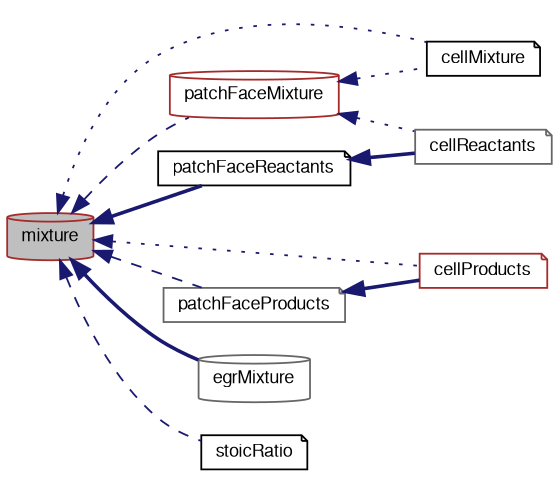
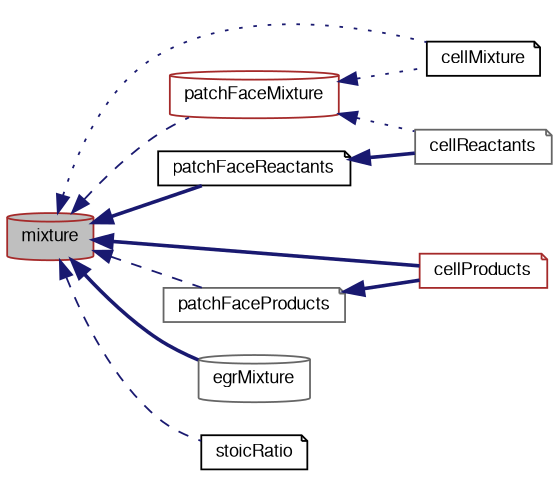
edge "cellProducts" -> "mixture": style dotted -> bold
